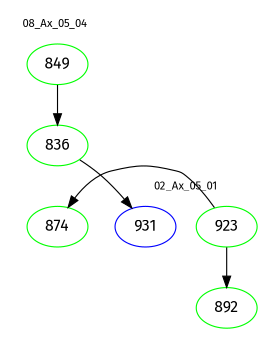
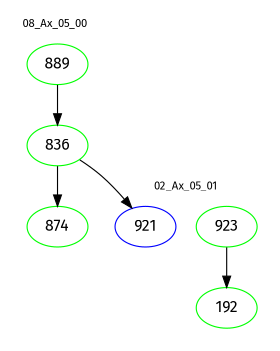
cluster "08_Ax_05_04": label "08_Ax_05_04" -> "08_Ax_05_00"
node "849": label "849" -> "889"
edge "923" -> "874": now "836" -> "874"
node "931": label "931" -> "921"
node "892": label "892" -> "192"
